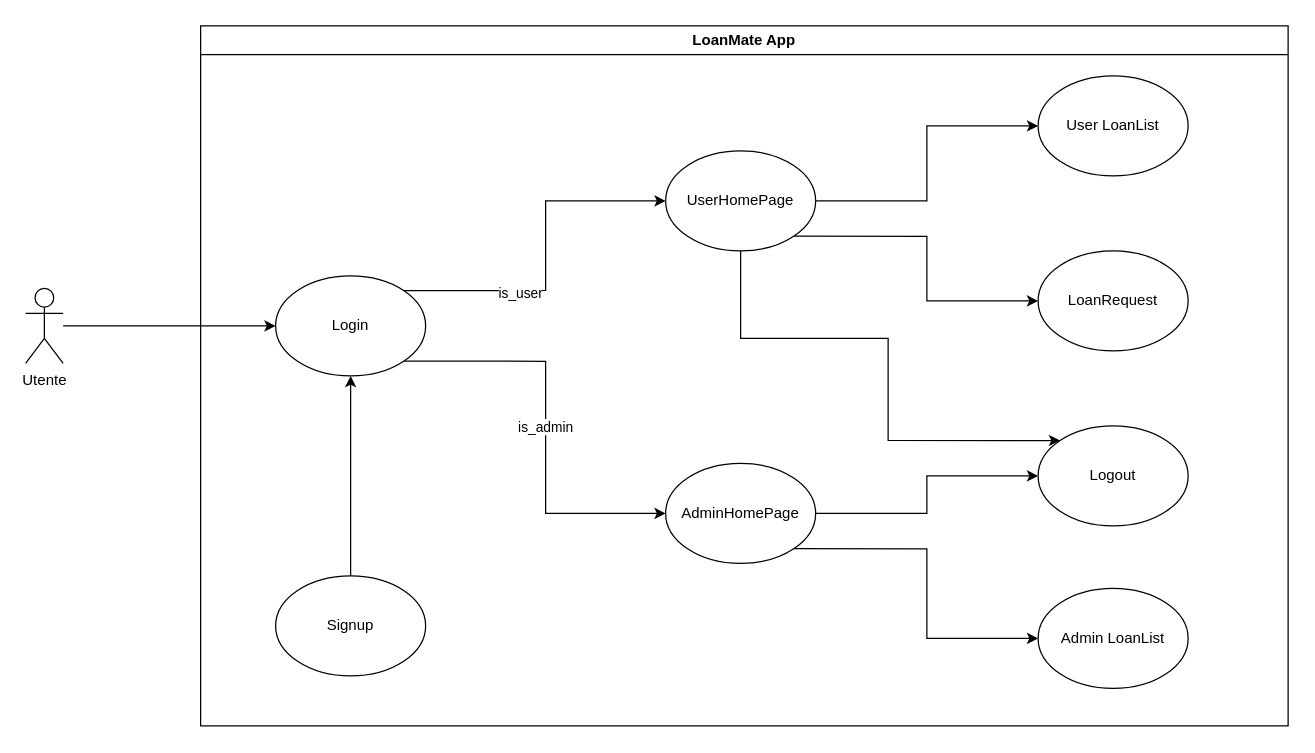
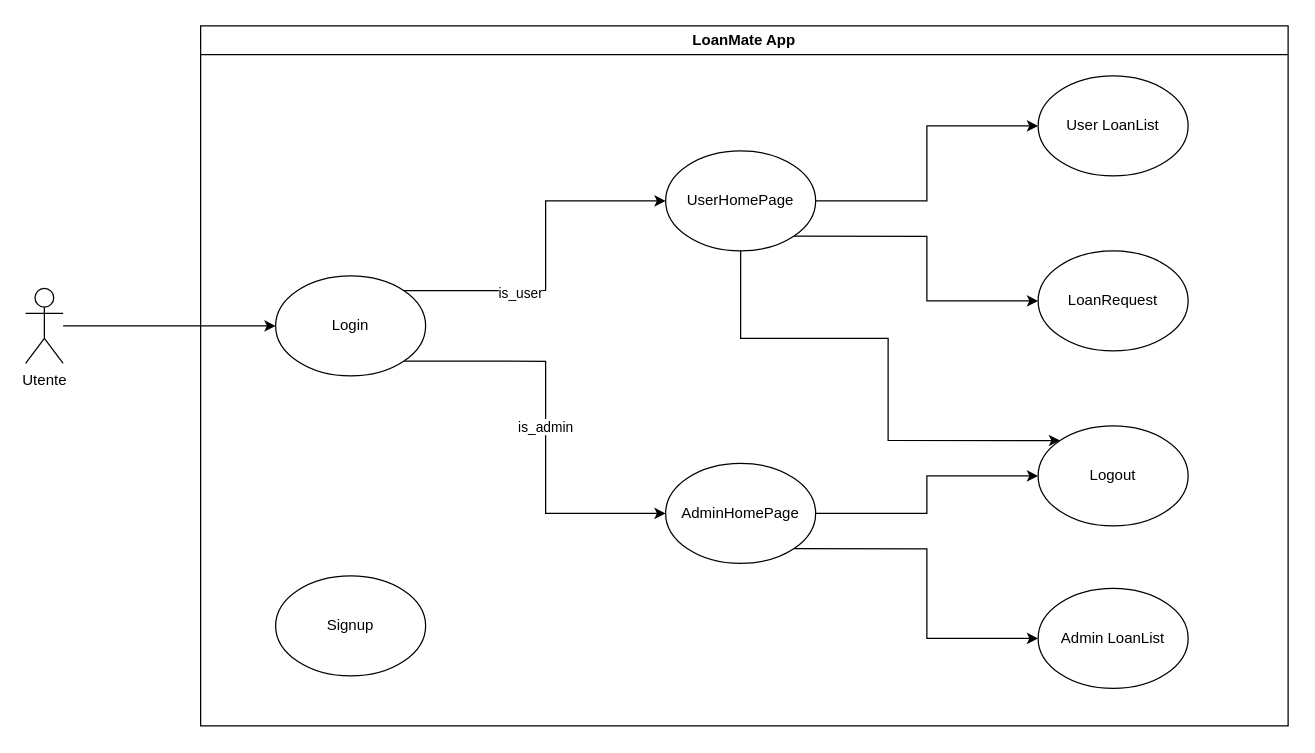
edge "Signup" -> "Login": removed
